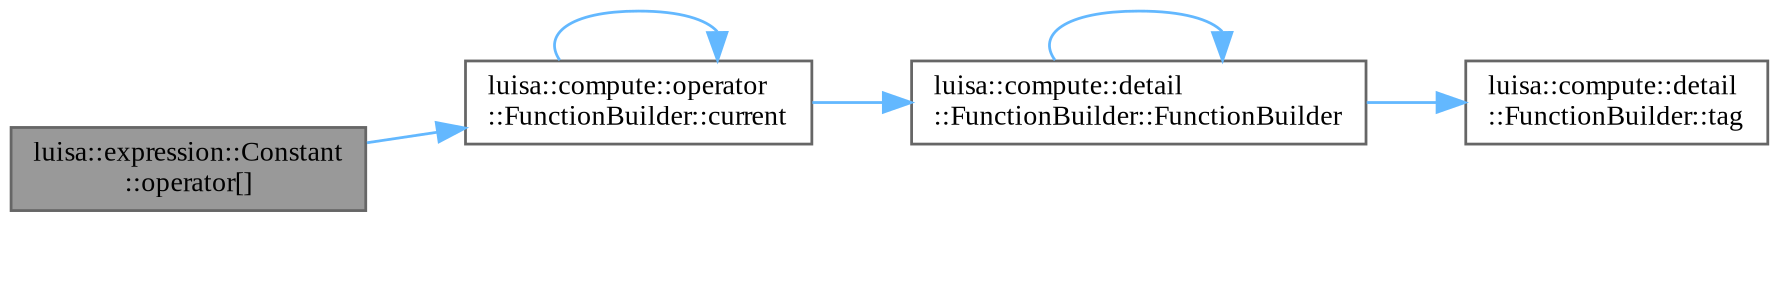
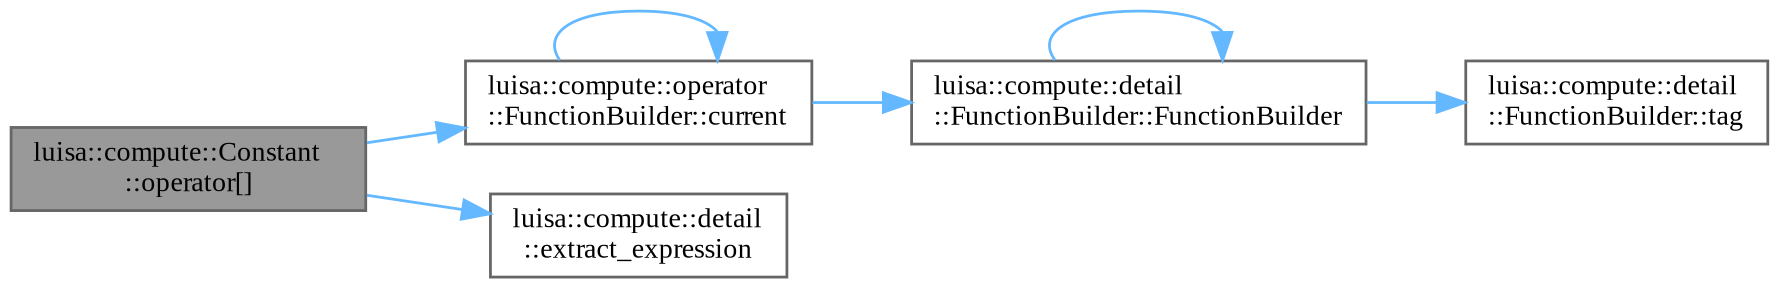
node "luisa::expression::Constant ::operator[]": label "luisa::expression::Constant ::operator[]" -> "luisa::compute::Constant ::operator[]"
node "luisa::compute::detail ::extract_expression": added
